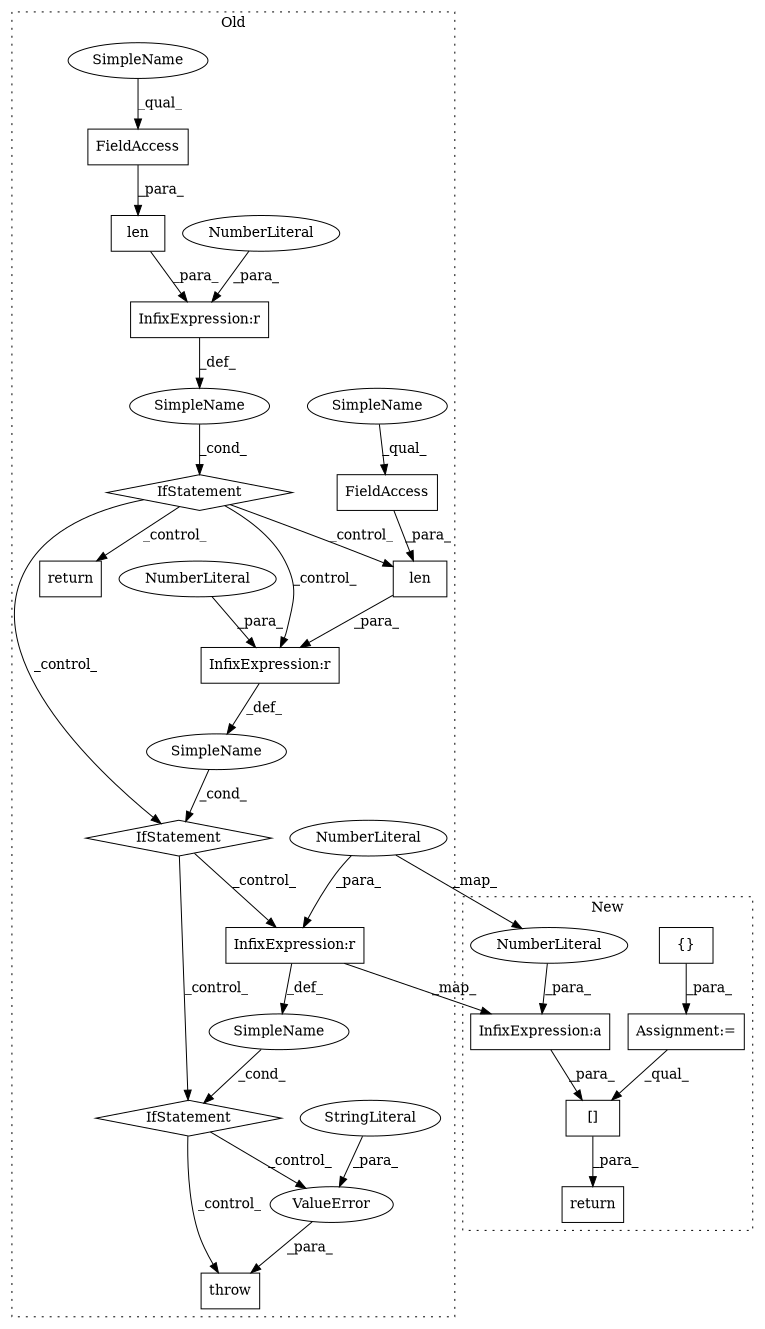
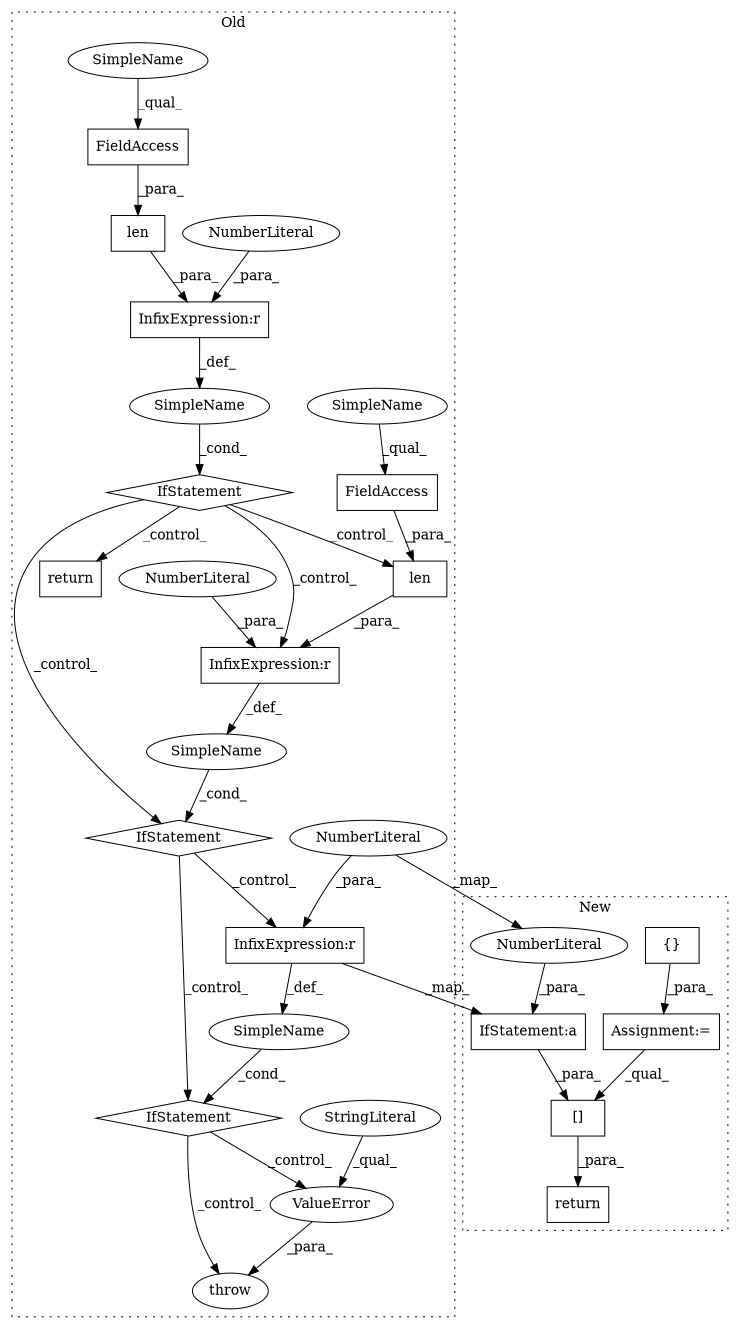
node "InfixExpression:a": label "InfixExpression:a" -> "IfStatement:a"
edge "StringLiteral" -> "ValueError": label "_para_" -> "_qual_"
node "throw": shape box -> ellipse
